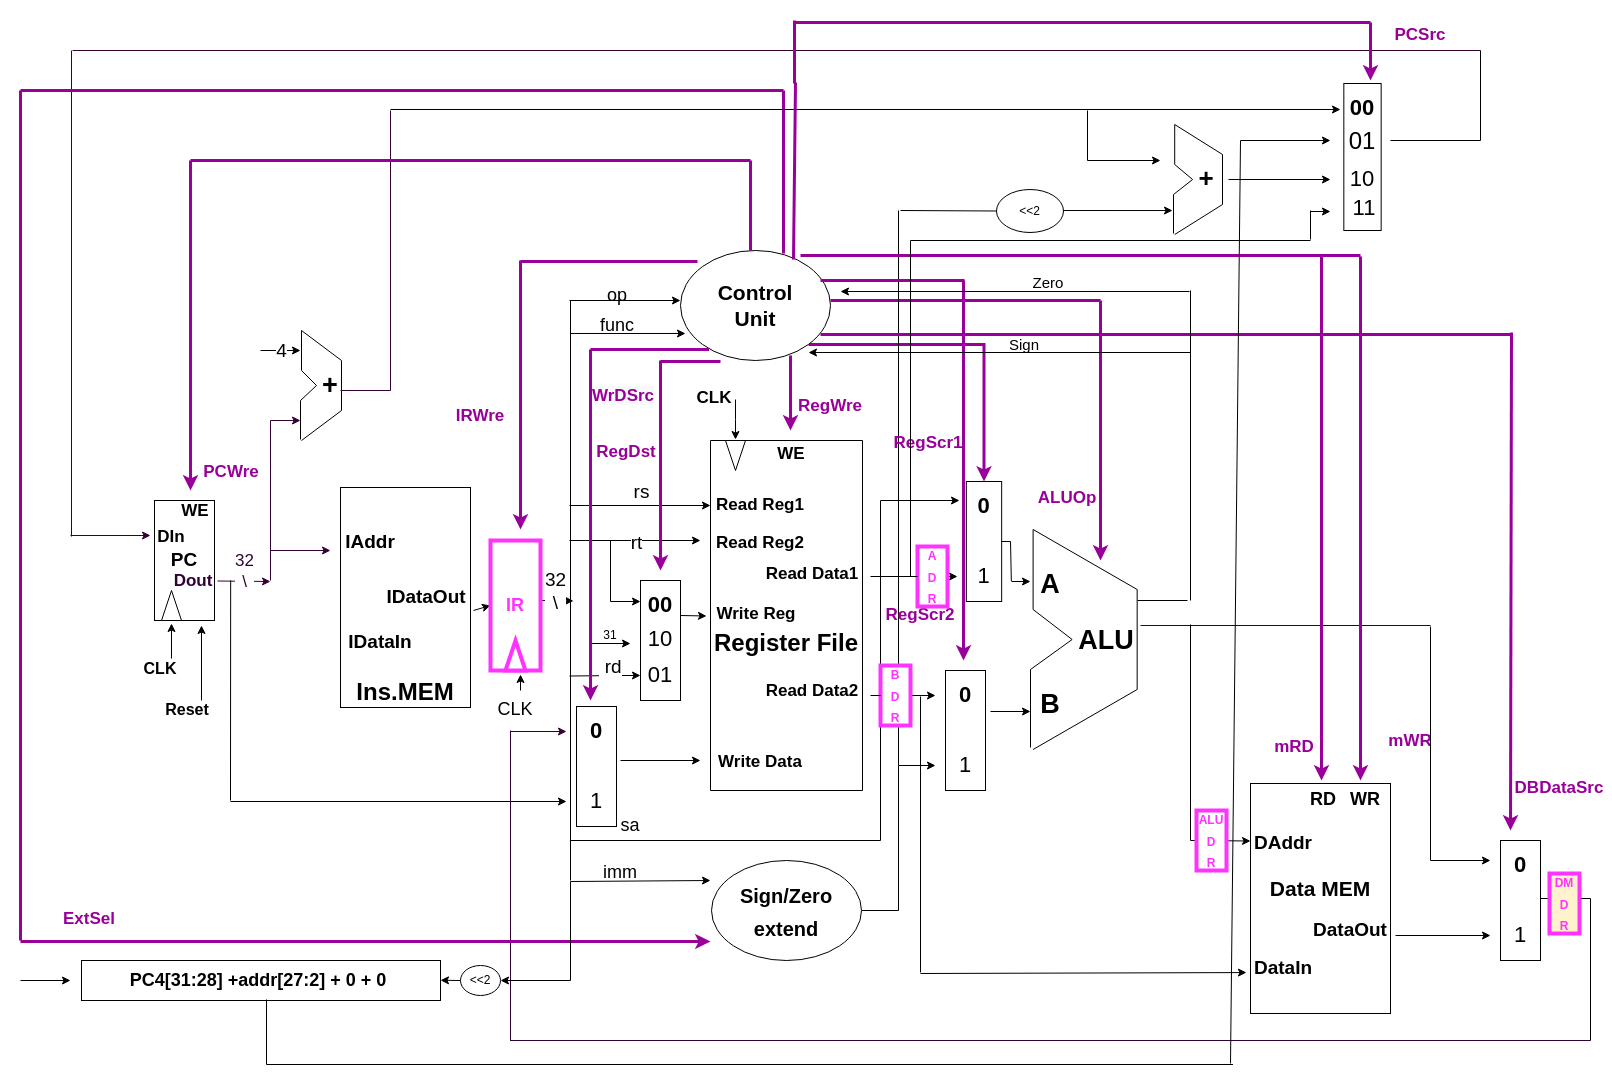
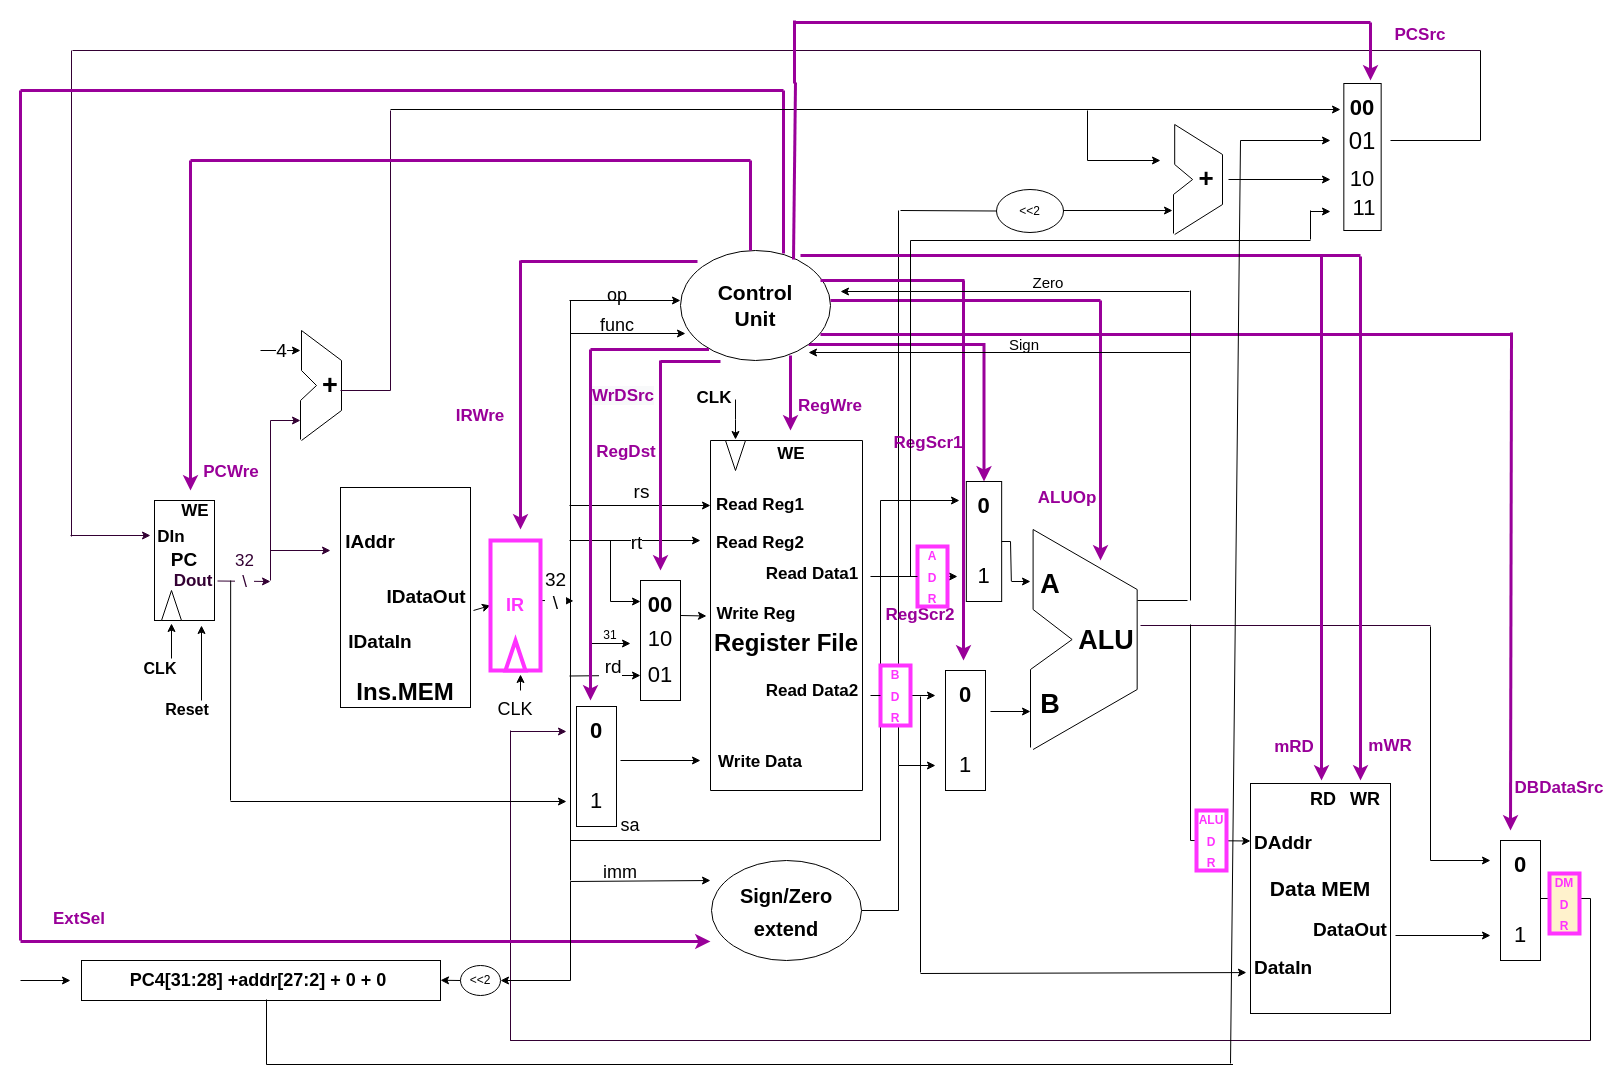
node "mWR": moved (1411, 742) -> (1391, 747)
node "ExtSel": moved (90, 920) -> (80, 920)
